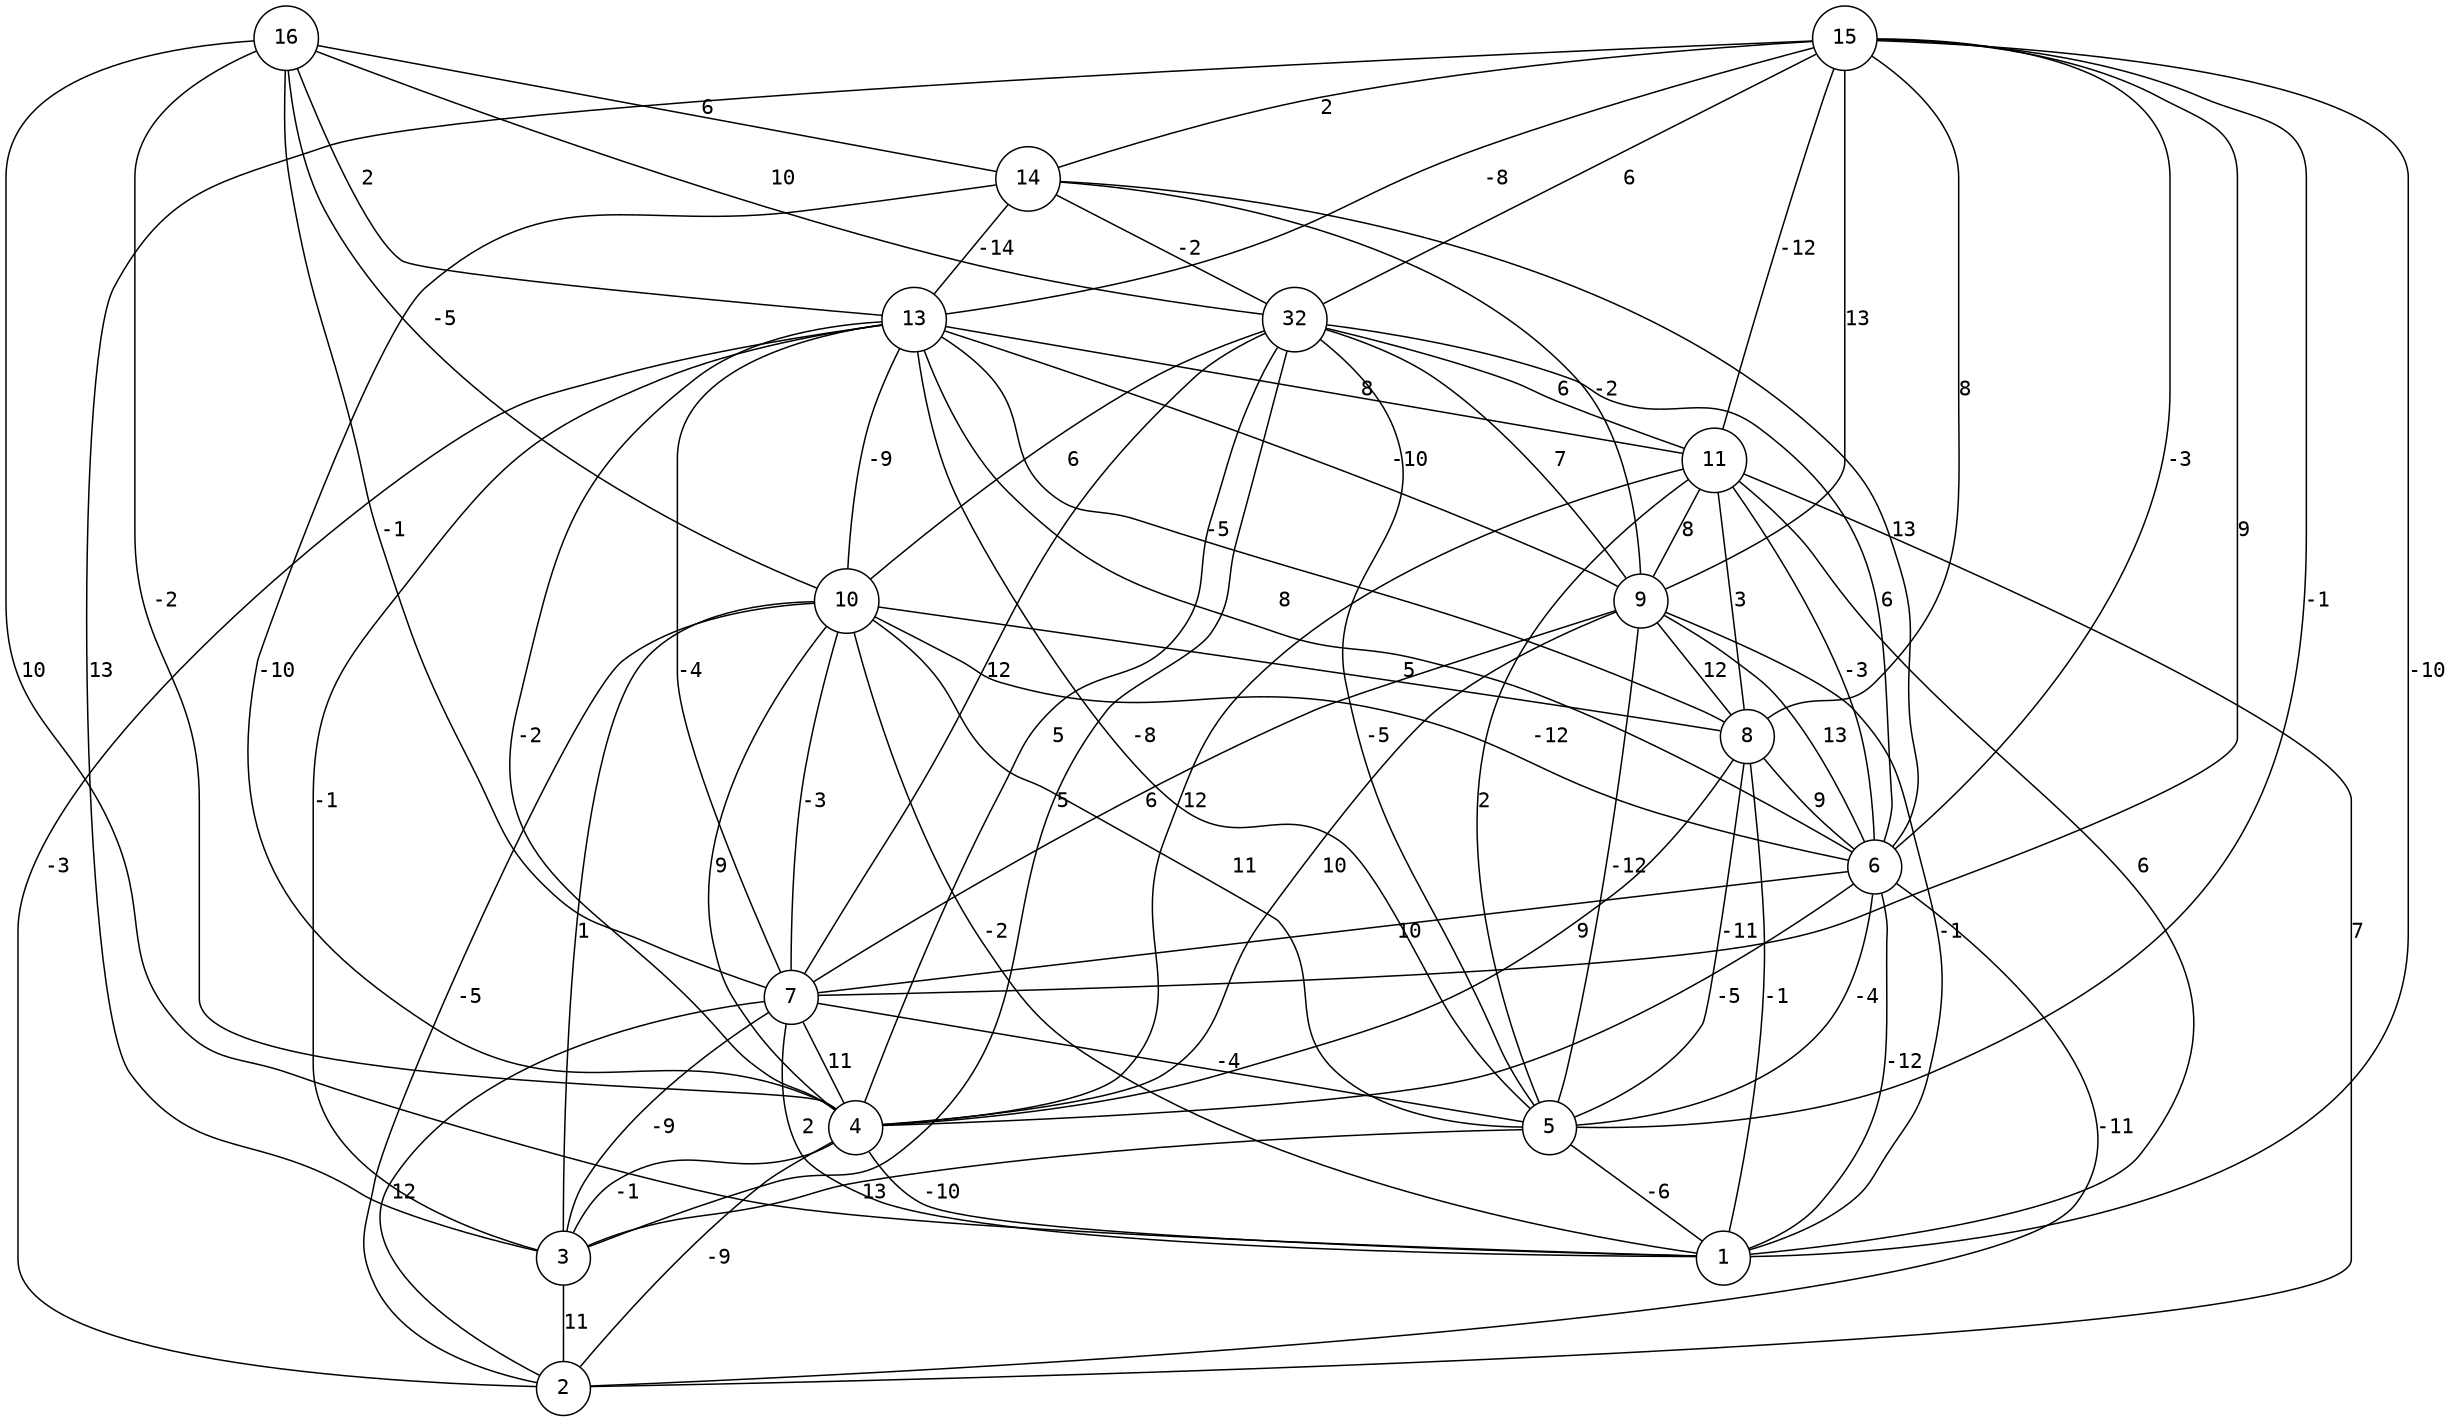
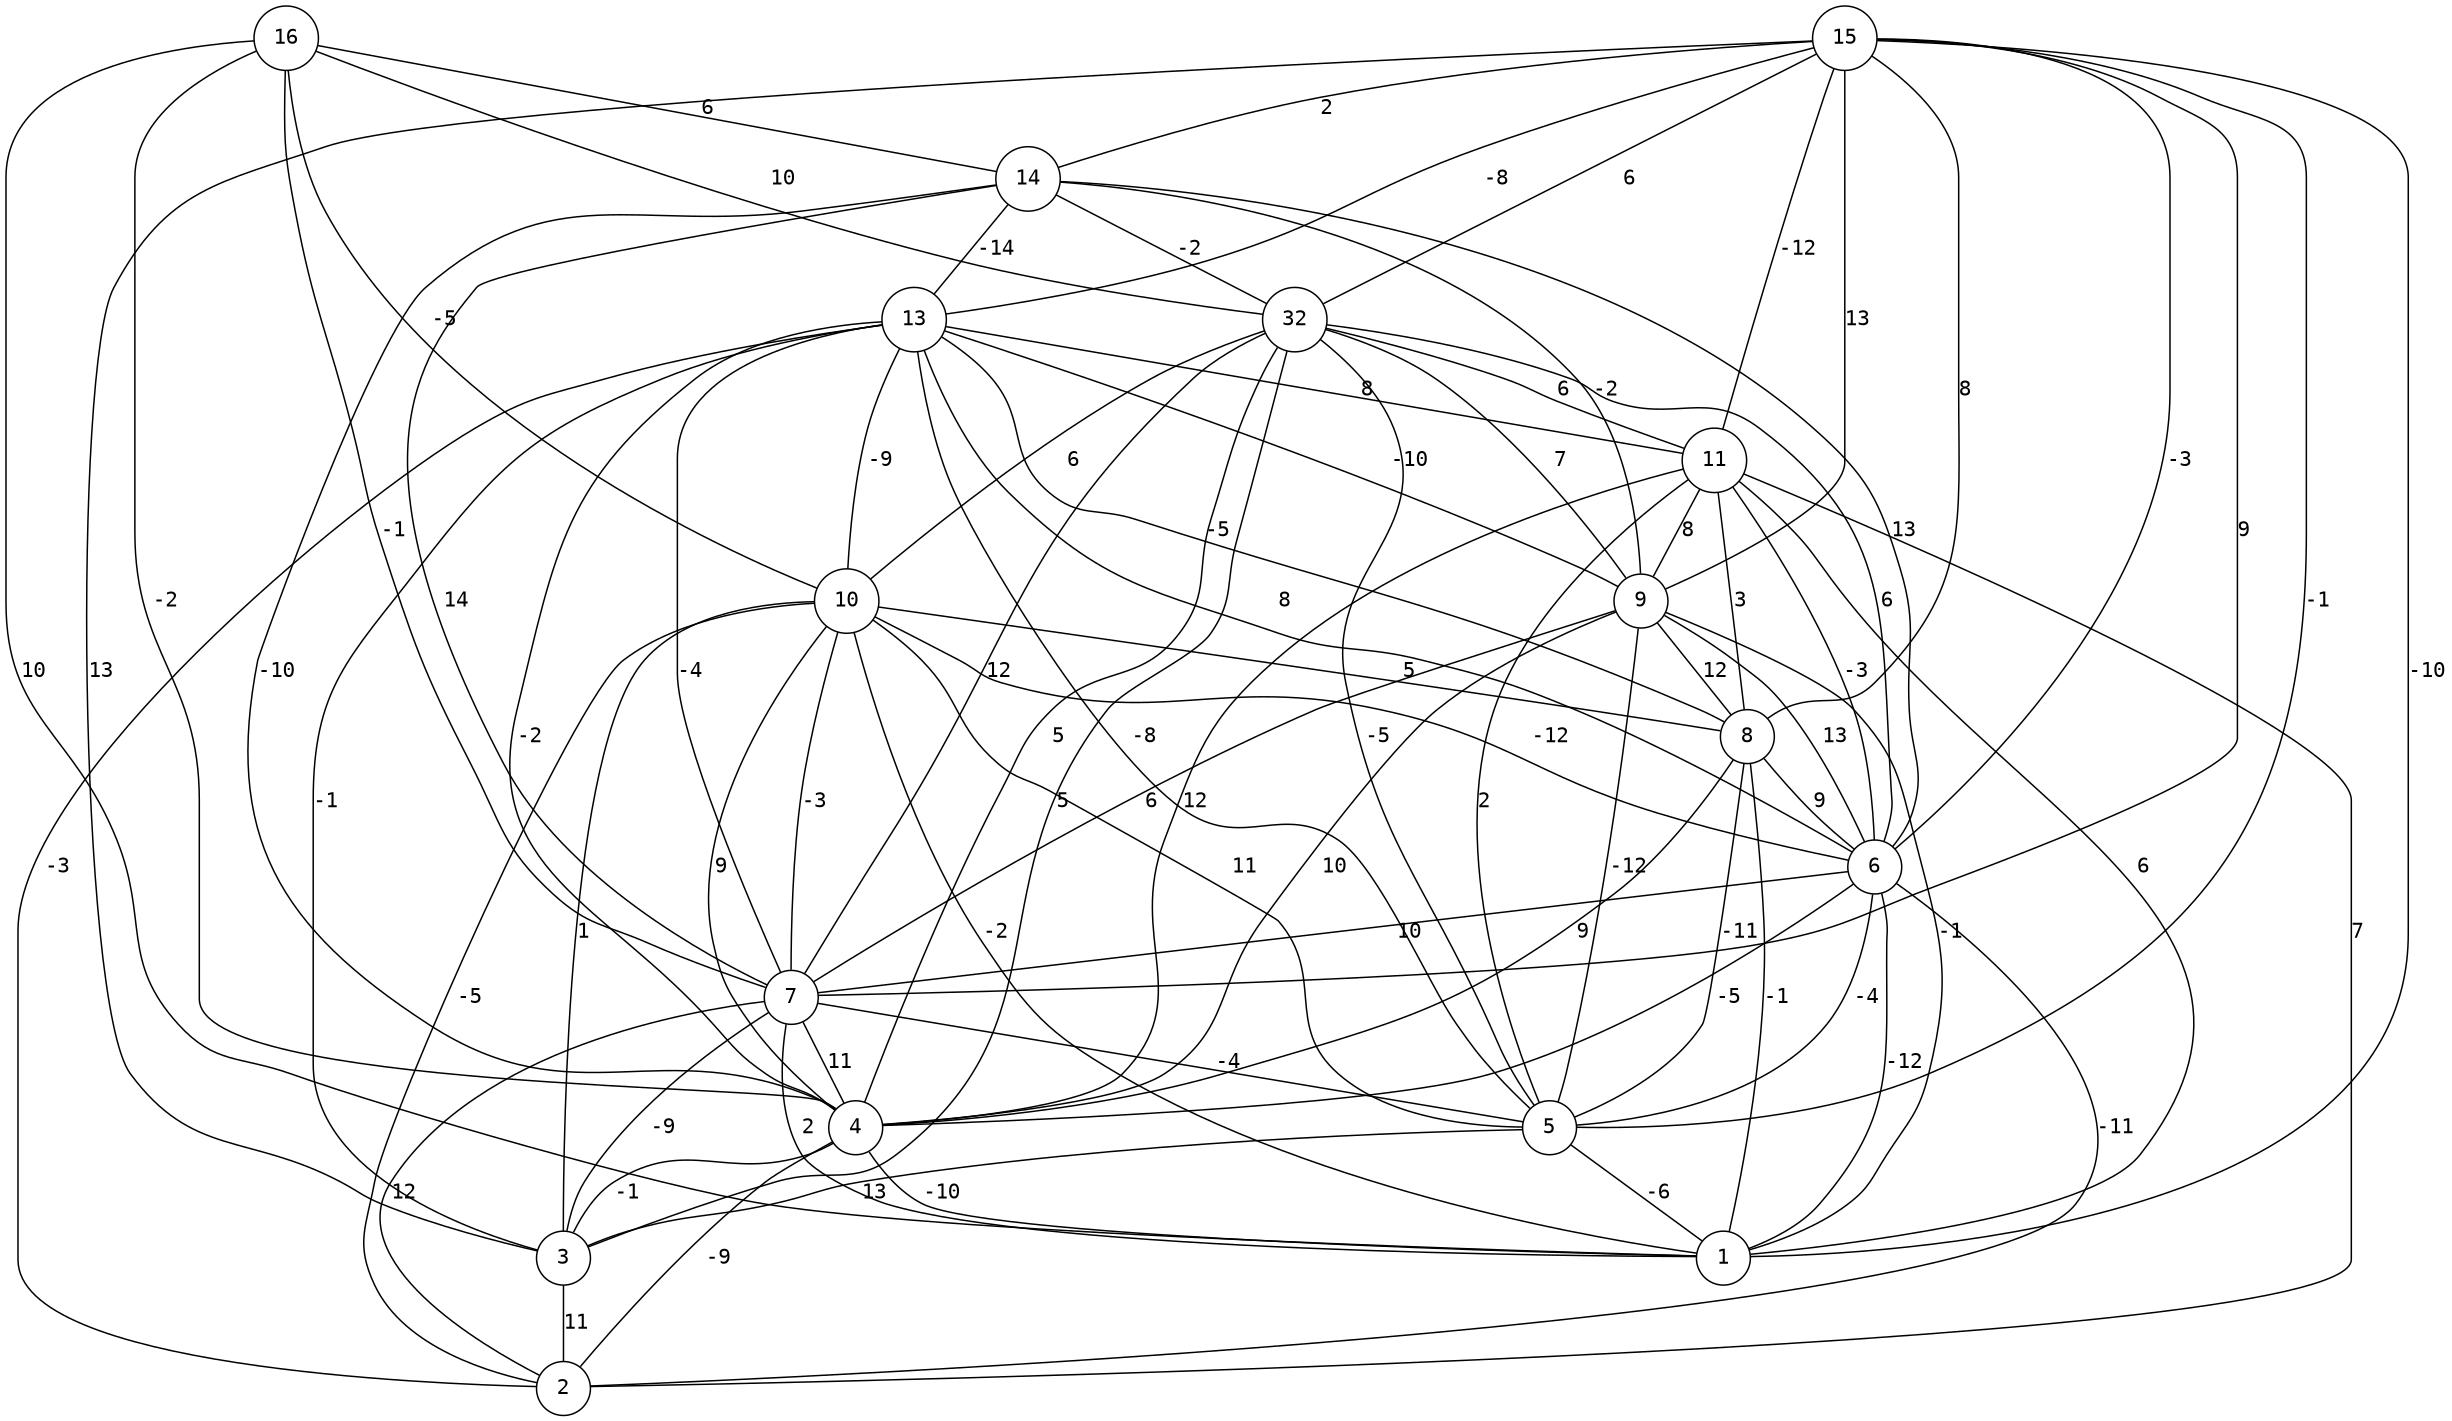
edge "16" -- "13": removed, label "2"
edge "14" -- "7": added, label "14"
